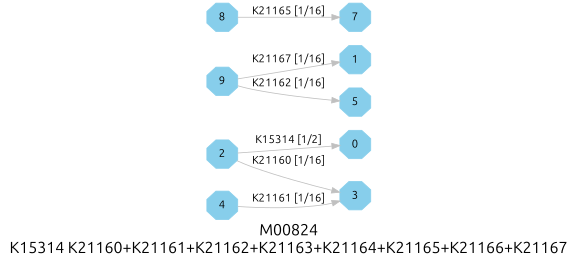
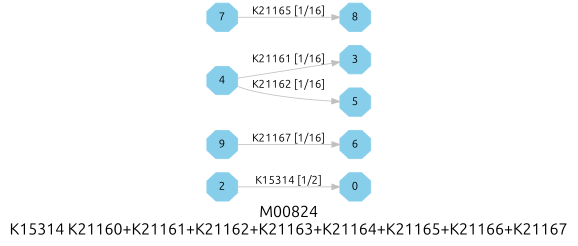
edge "8" -> "7": reversed
node "1": label "1" -> "6"
edge "9" -> "5": now "4" -> "5"
edge "2" -> "3": removed, label "K21160 [1/16]"
